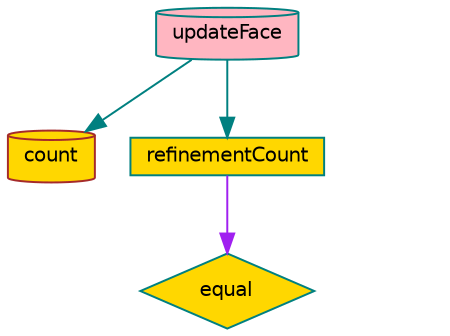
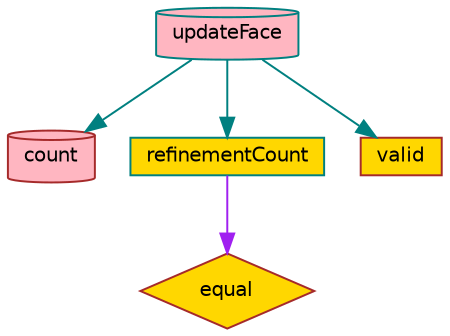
node "count": fillcolor gold -> lightpink
node "valid": added
node "equal": color teal -> brown
